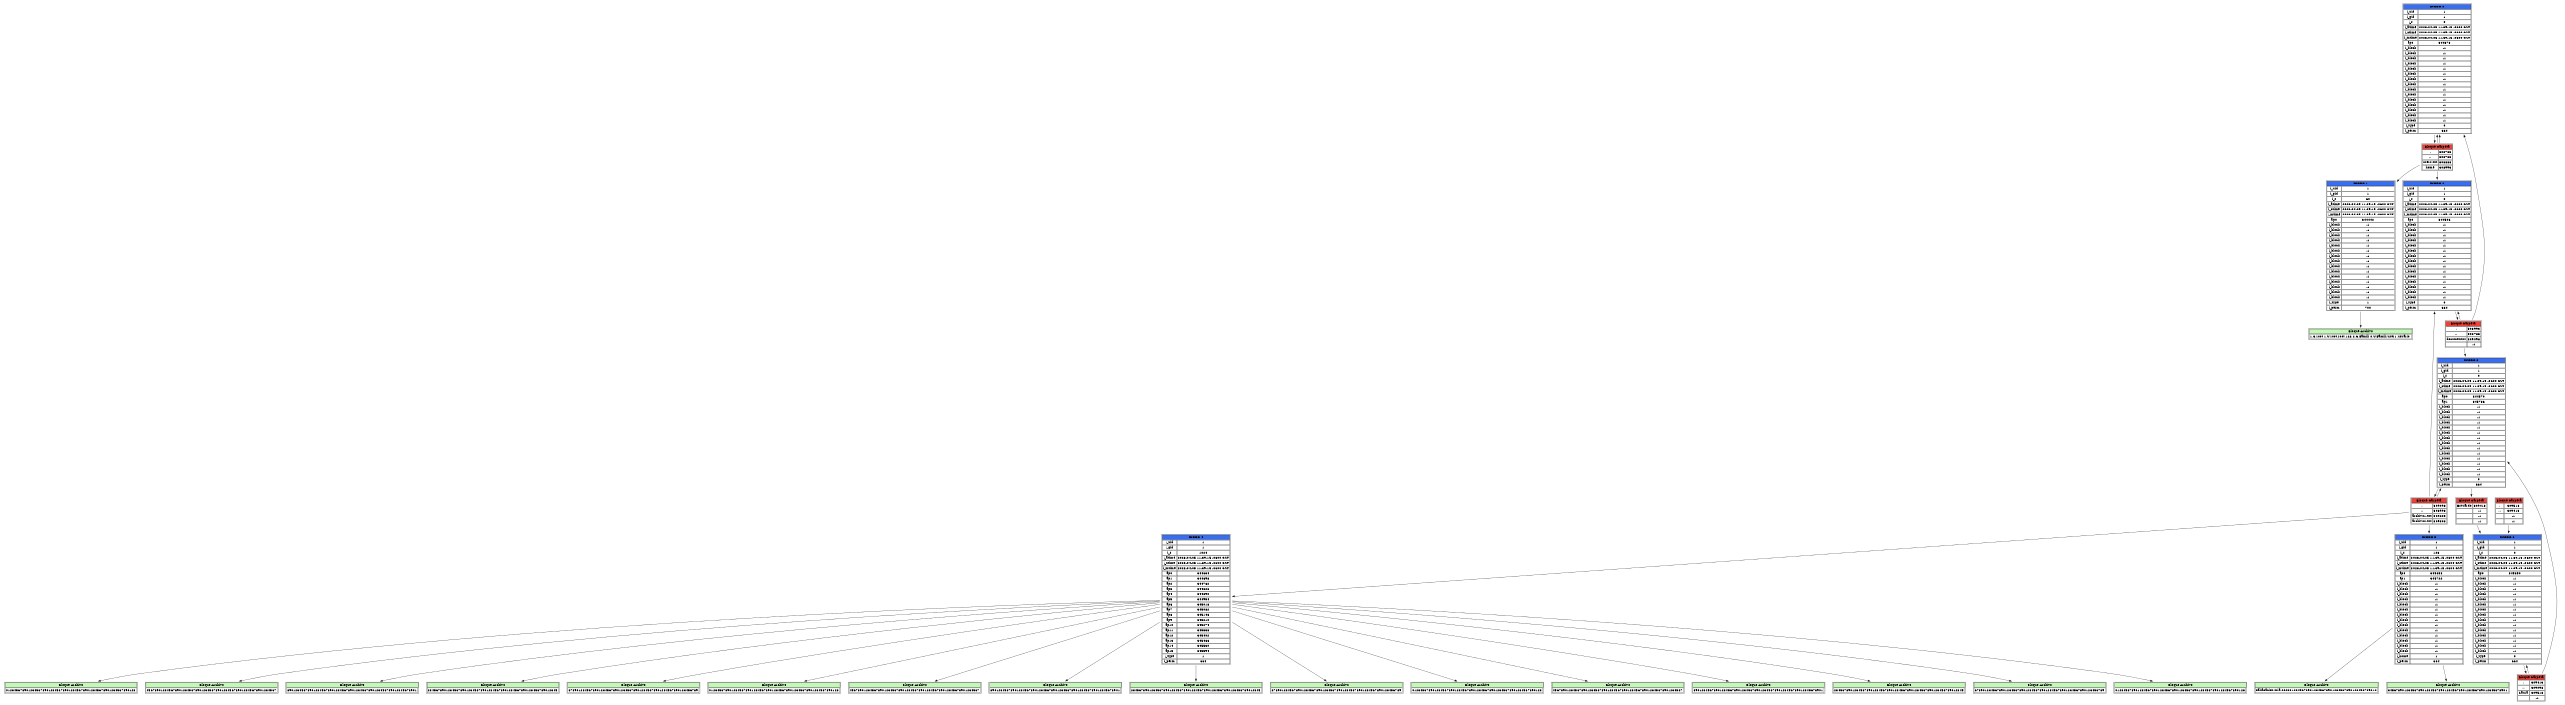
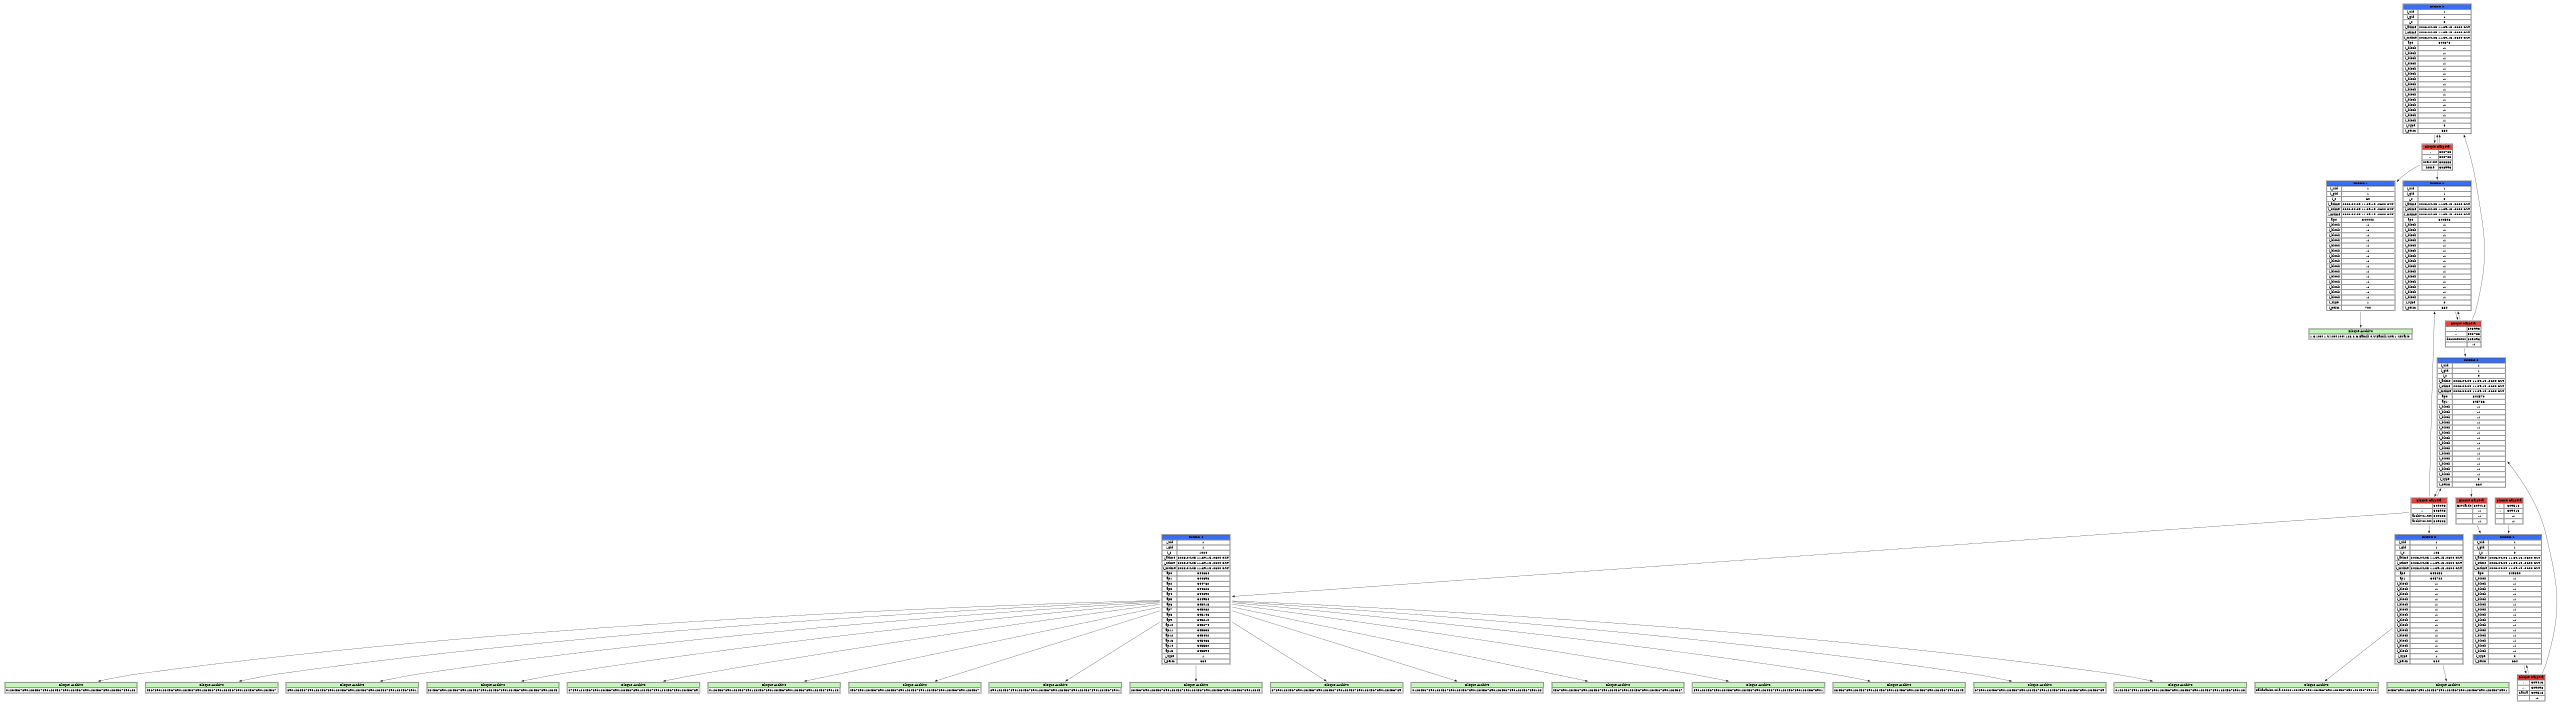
node "INODO 5": text "i_home" -> "i_type"
